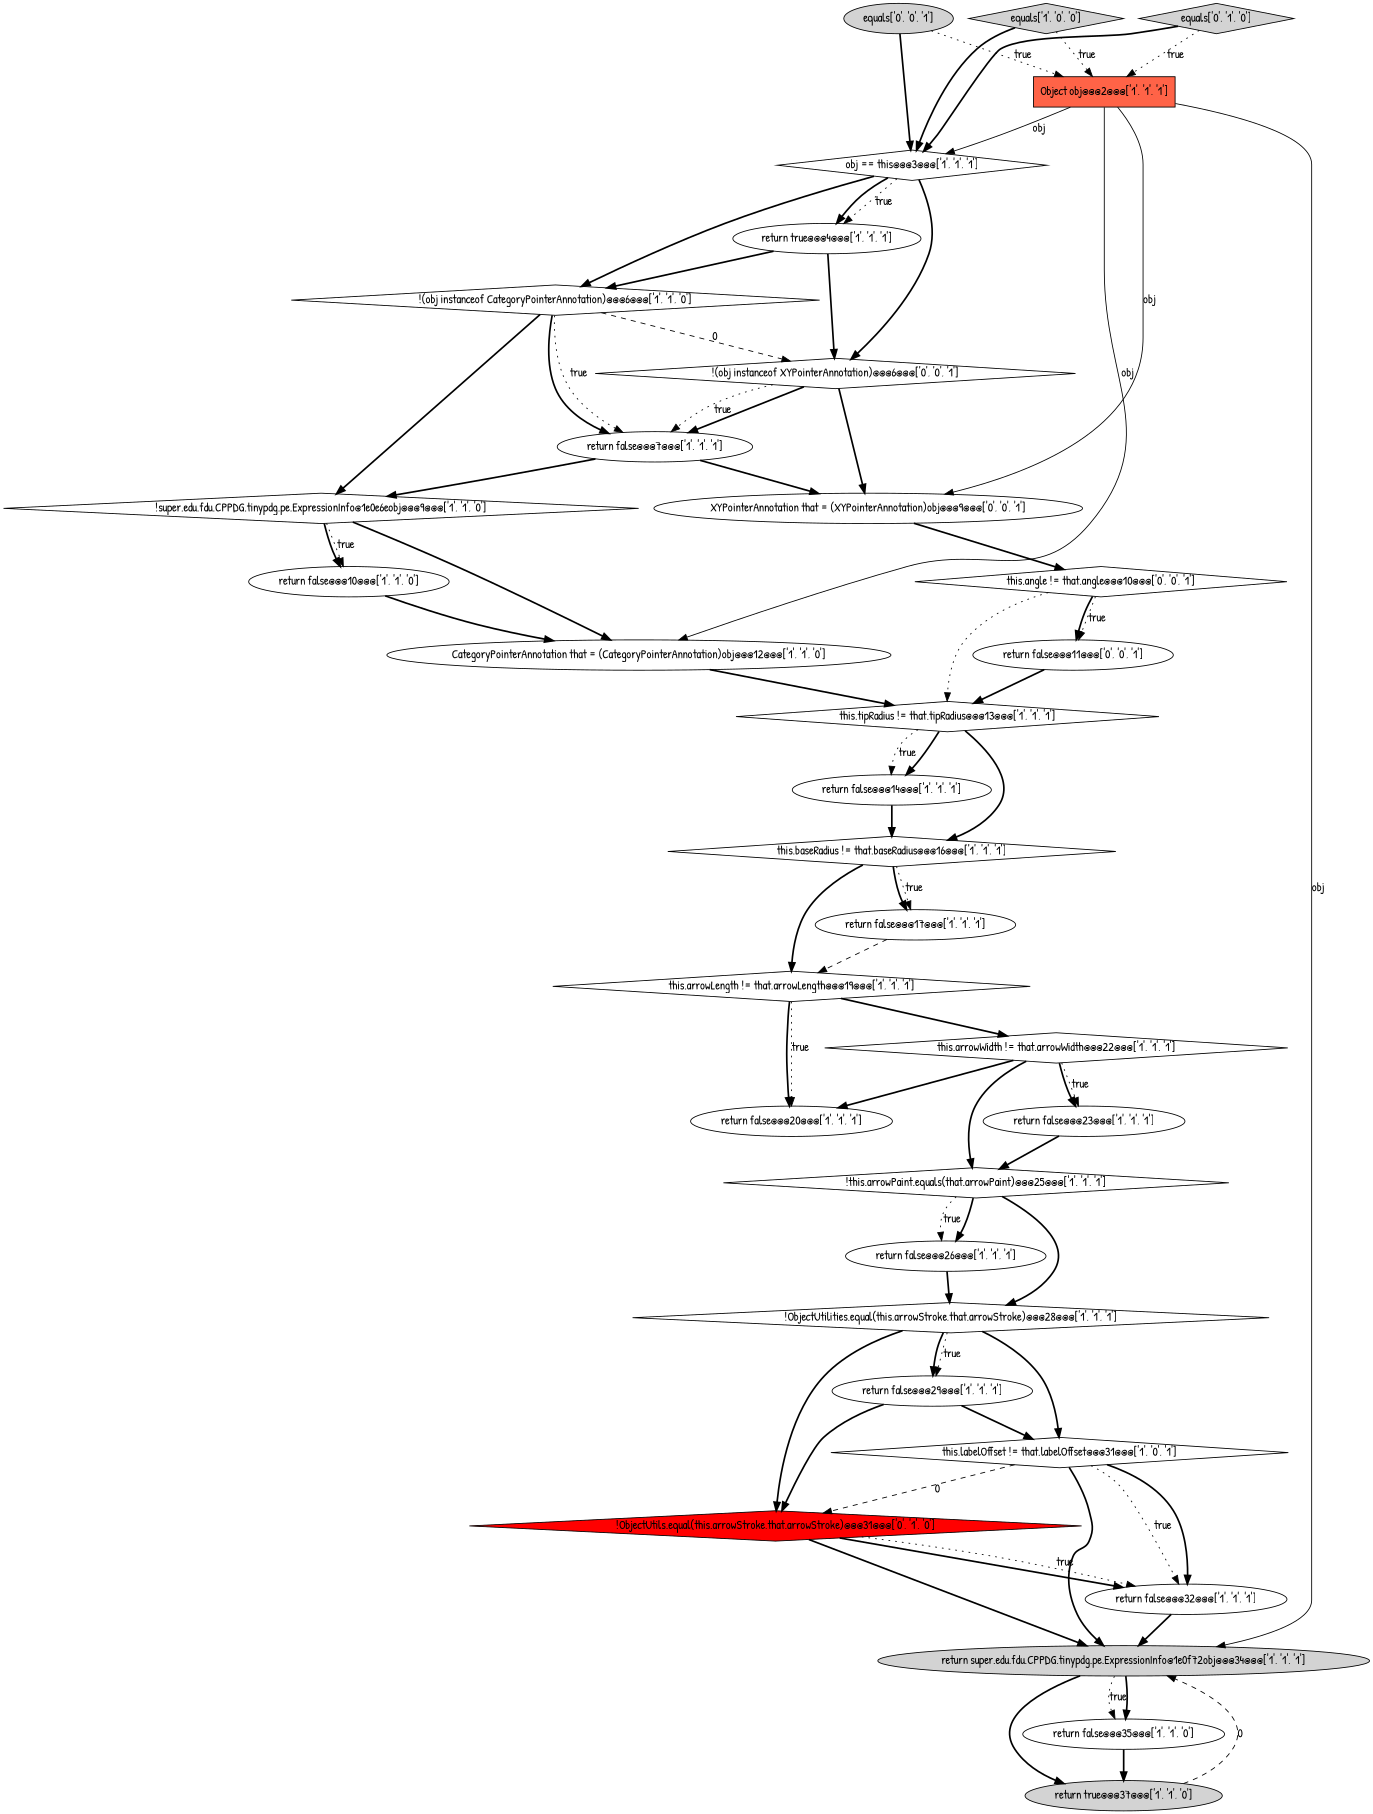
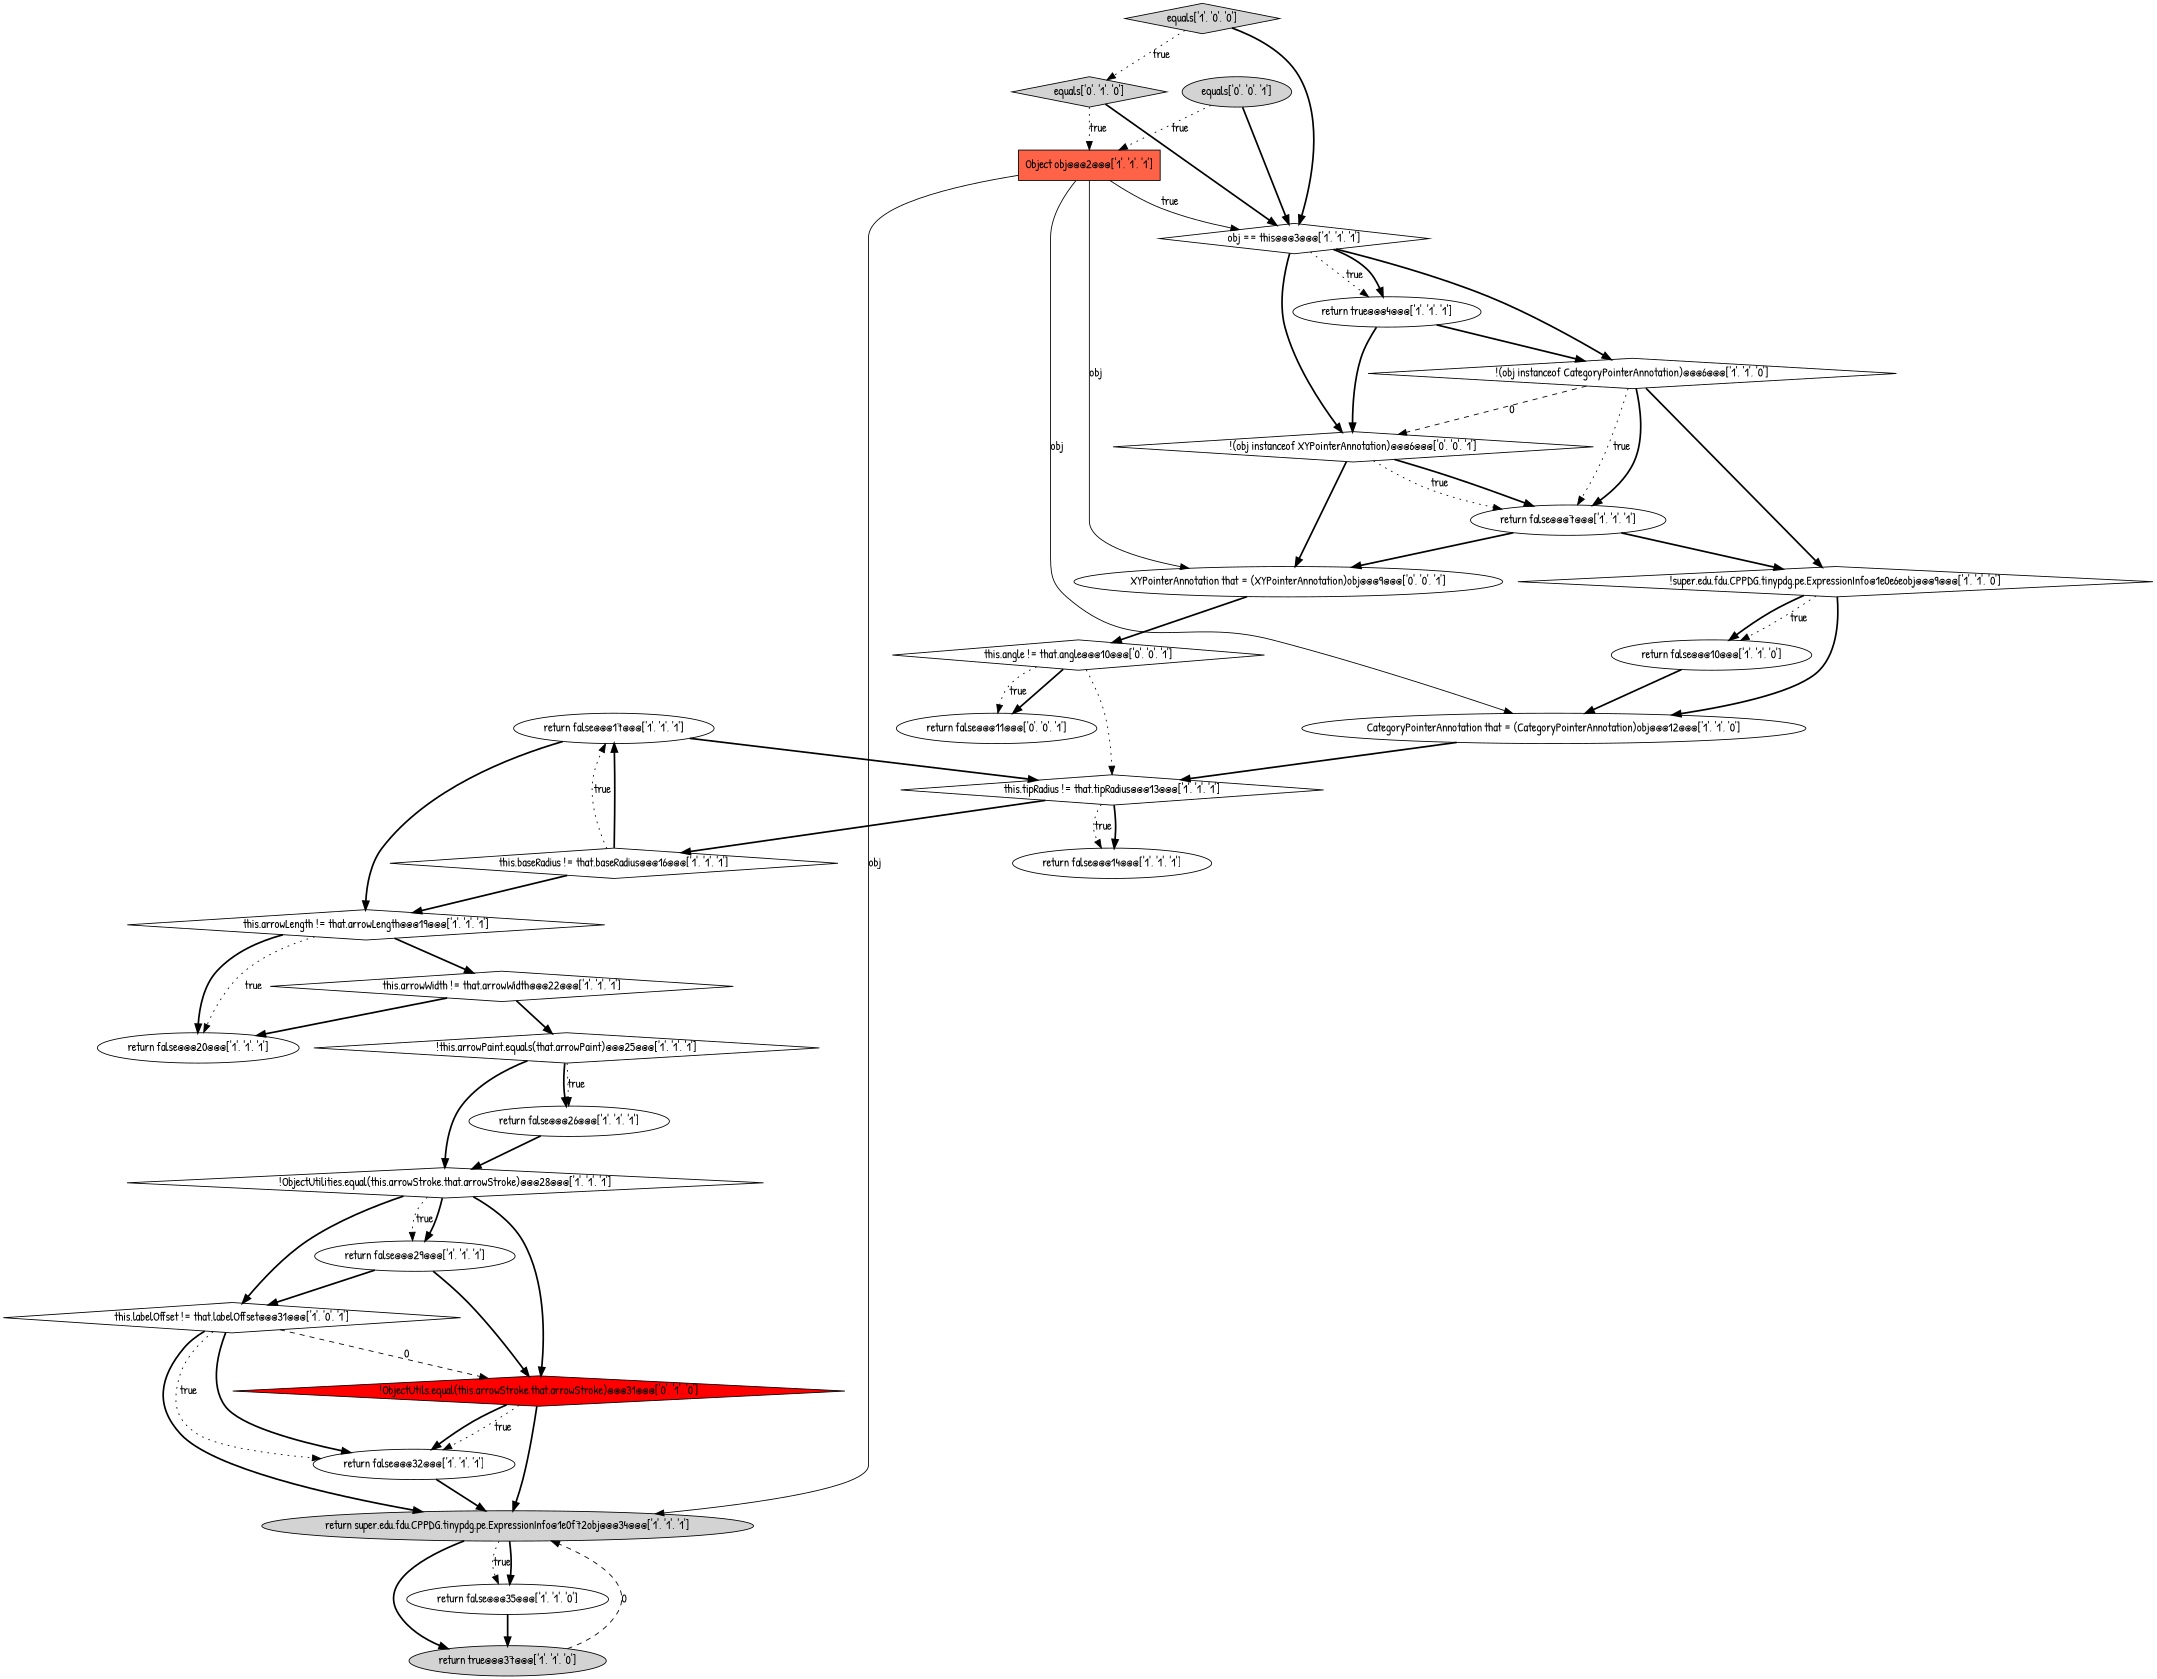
edge "equals['1', '0', '0']" -> "Object obj@@@2@@@['1', '1', '1']": now "equals['1', '0', '0']" -> "equals['0', '1', '0']"
edge "Object obj@@@2@@@['1', '1', '1']" -> "obj == this@@@3@@@['1', '1', '1']": label "obj" -> "true"
edge "return false@@@11@@@['0', '0', '1']" -> "this.tipRadius != that.tipRadius@@@13@@@['1', '1', '1']": now "return false@@@17@@@['1', '1', '1']" -> "this.tipRadius != that.tipRadius@@@13@@@['1', '1', '1']"
edge "return false@@@14@@@['1', '1', '1']" -> "this.baseRadius != that.baseRadius@@@16@@@['1', '1', '1']": removed
edge "return false@@@17@@@['1', '1', '1']" -> "this.arrowLength != that.arrowLength@@@19@@@['1', '1', '1']": style dashed -> bold
node "return false@@@23@@@['1', '1', '1']": removed
